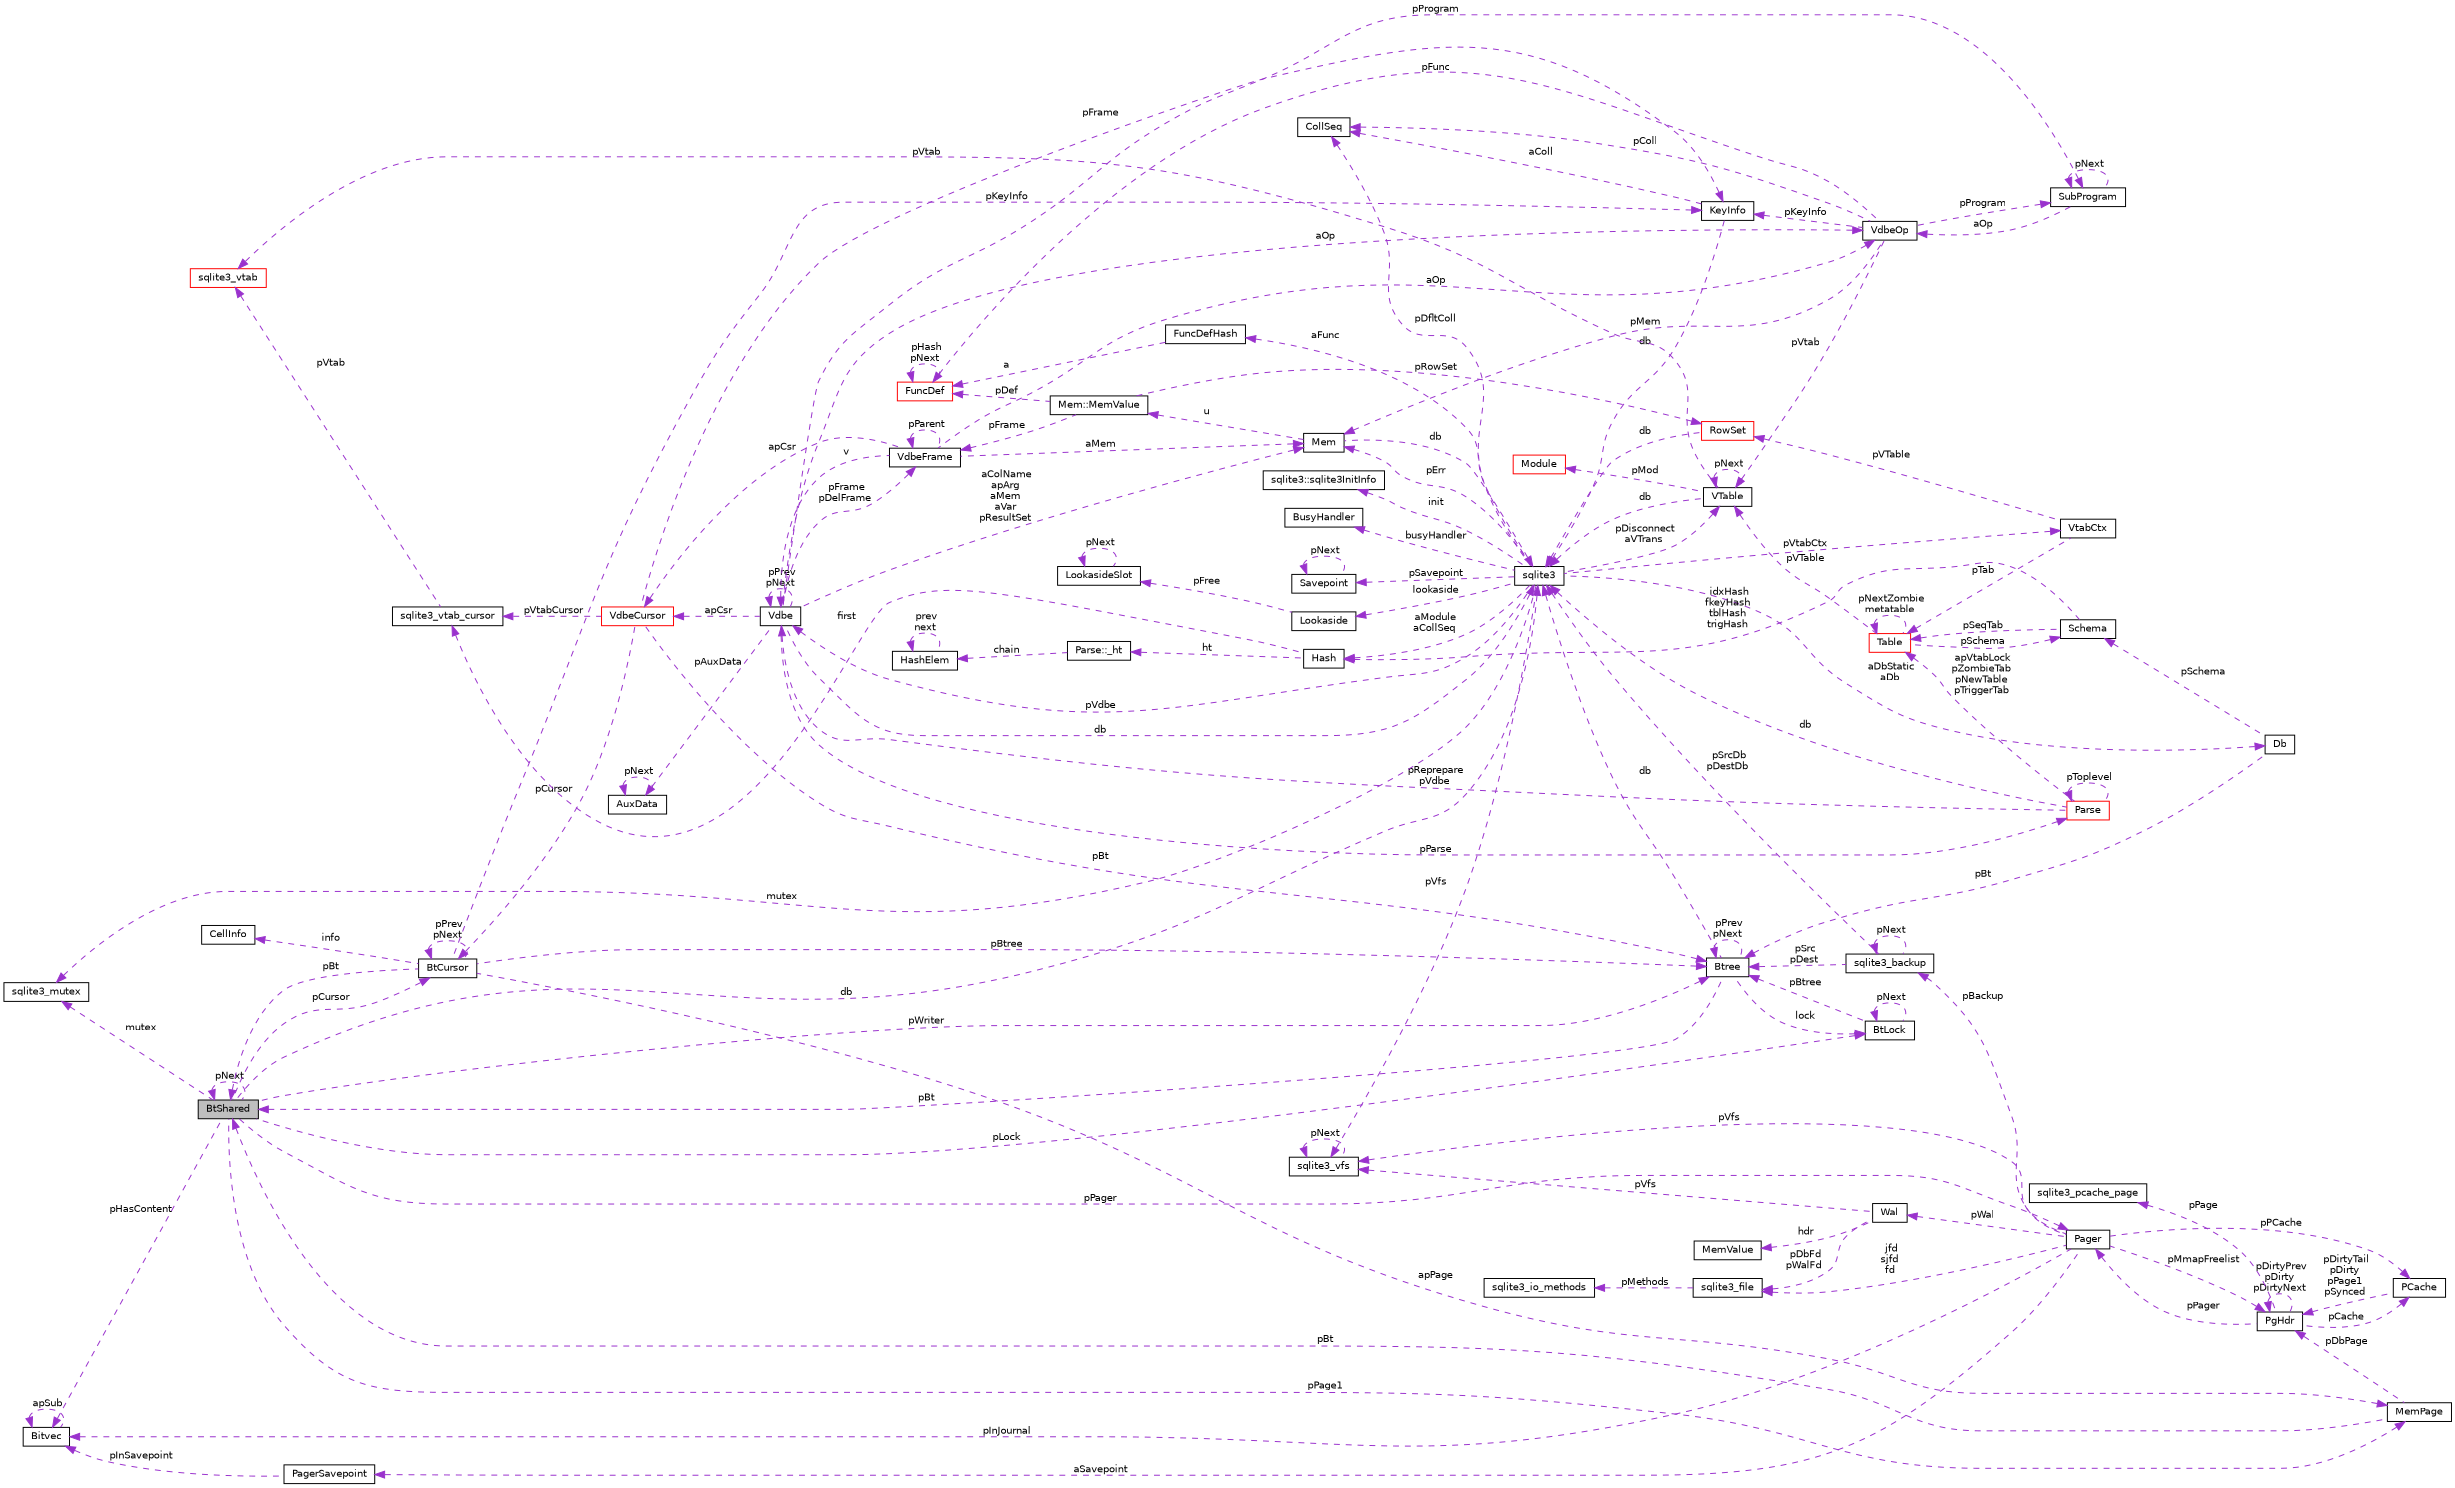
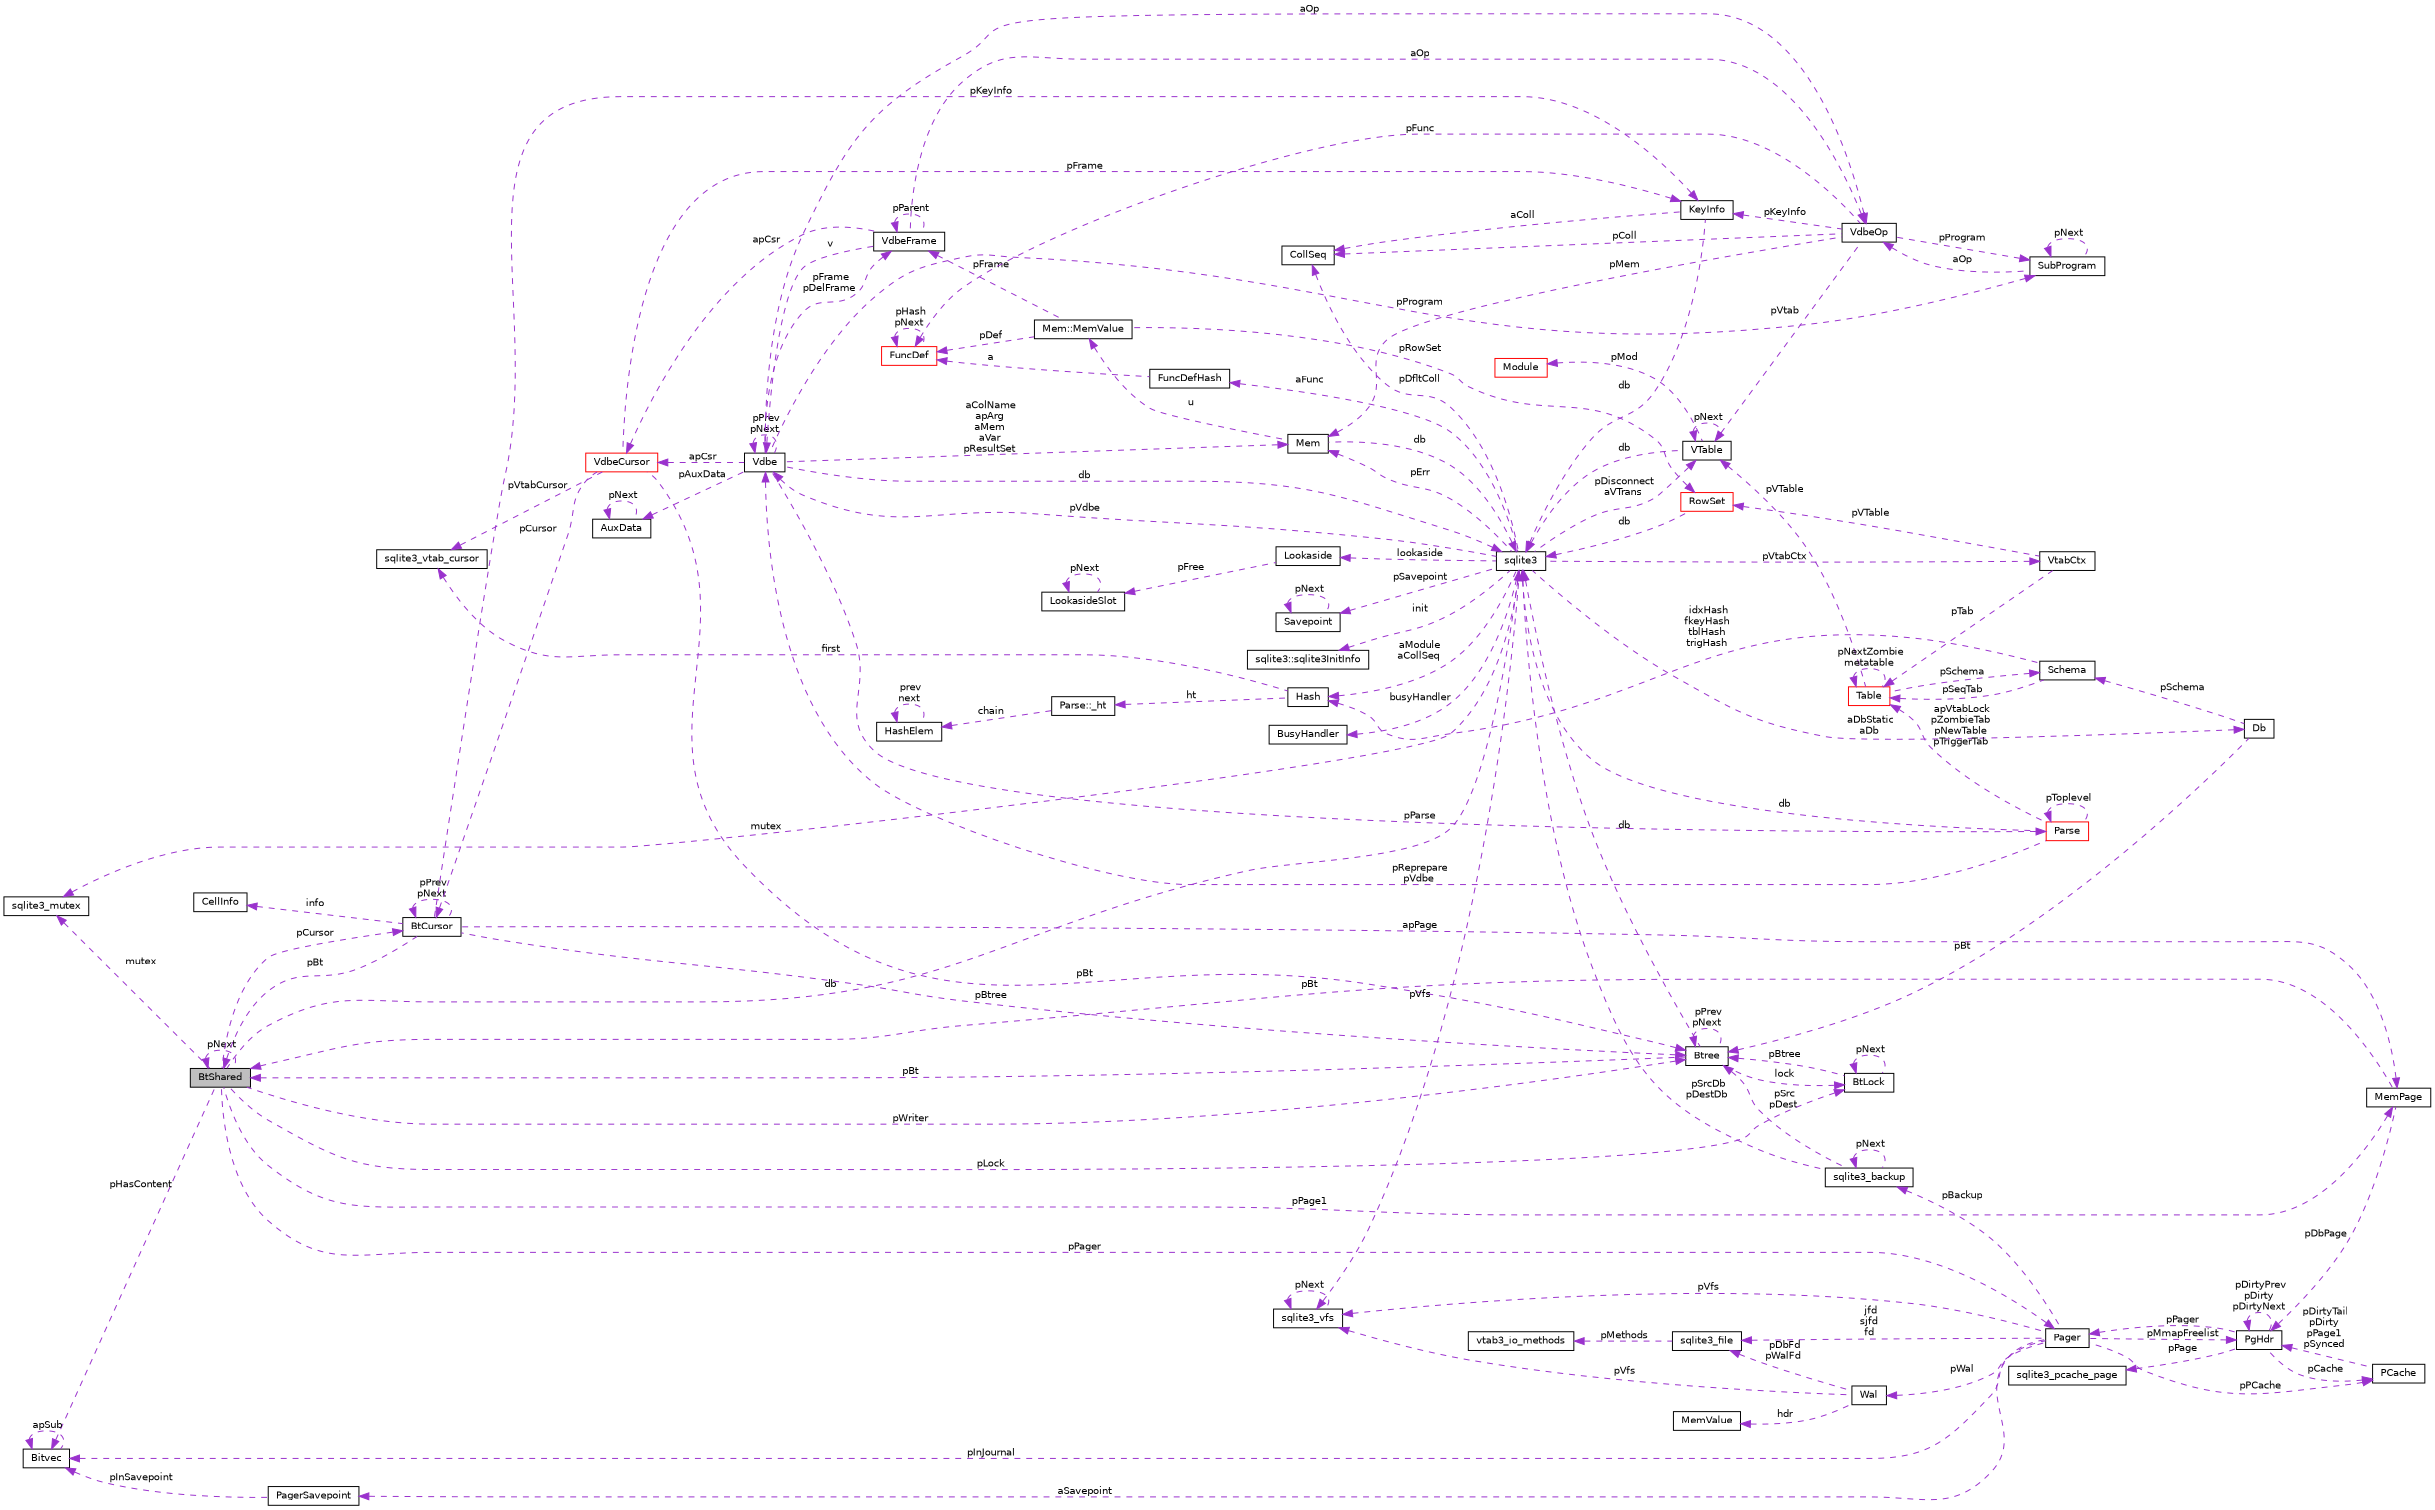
node "sqlite3_vtab": removed
edge "VdbeFrame" -> "Mem": removed, label "aMem"
node "sqlite3_io_methods": label "sqlite3_io_methods" -> "vtab3_io_methods"
